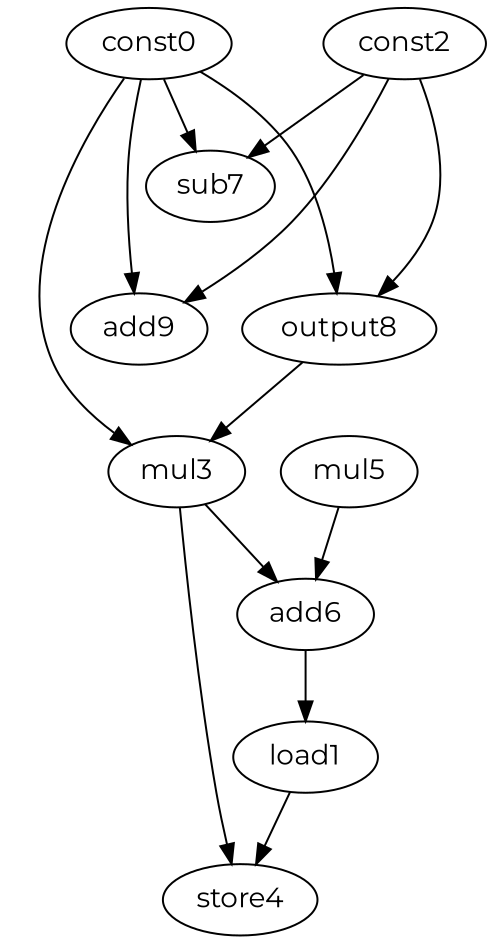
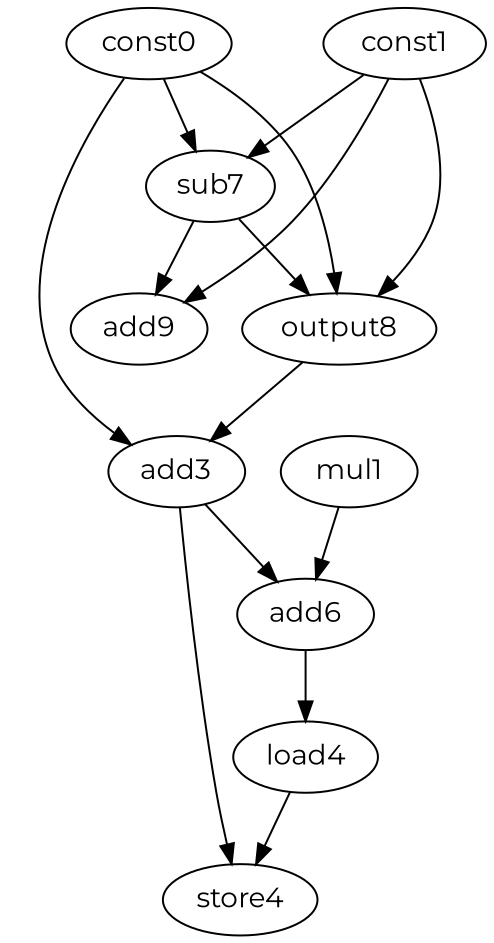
node "const2": label "const2" -> "const1"
edge "const0" -> "add9": now "sub7" -> "add9"
edge "sub7" -> "output8": added
node "mul3": label "mul3" -> "add3"
node "mul5": label "mul5" -> "mul1"
node "load1": label "load1" -> "load4"
